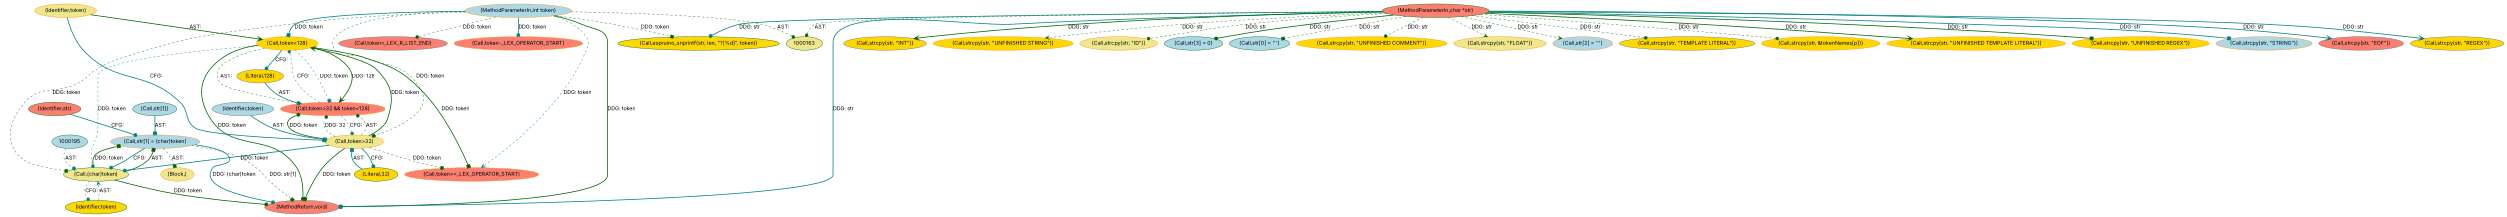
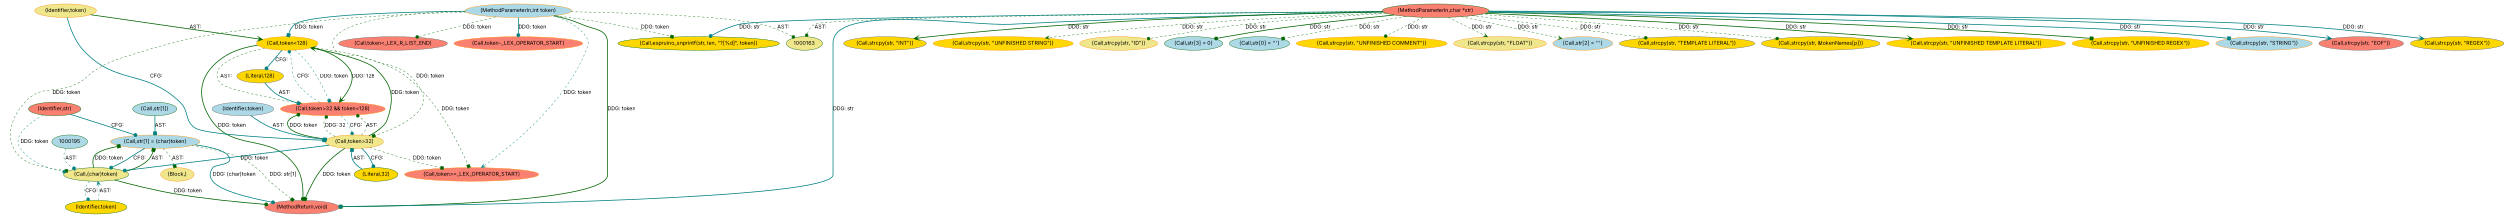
node "(Call,strcpy(str, &tokenNames[p]))": color darkorange -> gray40
edge "(Call,token<128)" -> "(Call,(char)token)": now "(Identifier,str)" -> "(Call,(char)token)"
edge "(Call,token<128)" -> "(Call,token>=_LEX_OPERATOR_START)": style bold -> dashed
